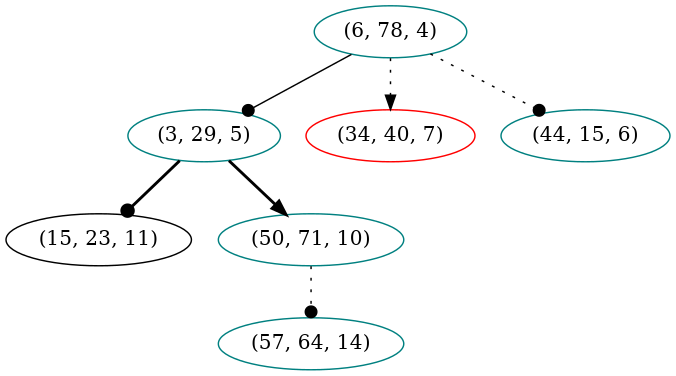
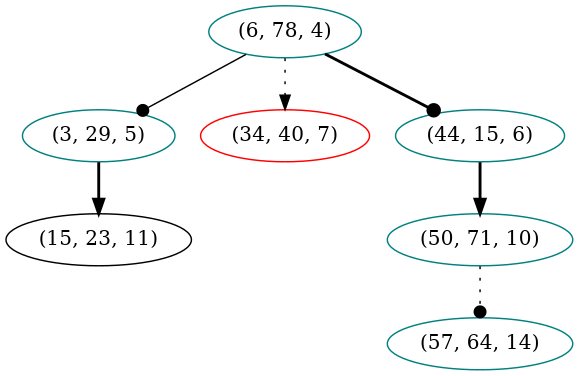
edge "(6, 78, 4)" -> "(44, 15, 6)": style dotted -> bold
edge "(3, 29, 5)" -> "(15, 23, 11)": arrowhead dot -> normal
edge "(3, 29, 5)" -> "(50, 71, 10)": now "(44, 15, 6)" -> "(50, 71, 10)"
